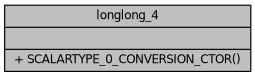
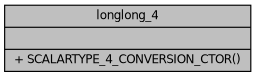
node "longlong_4": text "+ SCALARTYPE_0_CONVERSION_CTOR()" -> "+ SCALARTYPE_4_CONVERSION_CTOR()"
